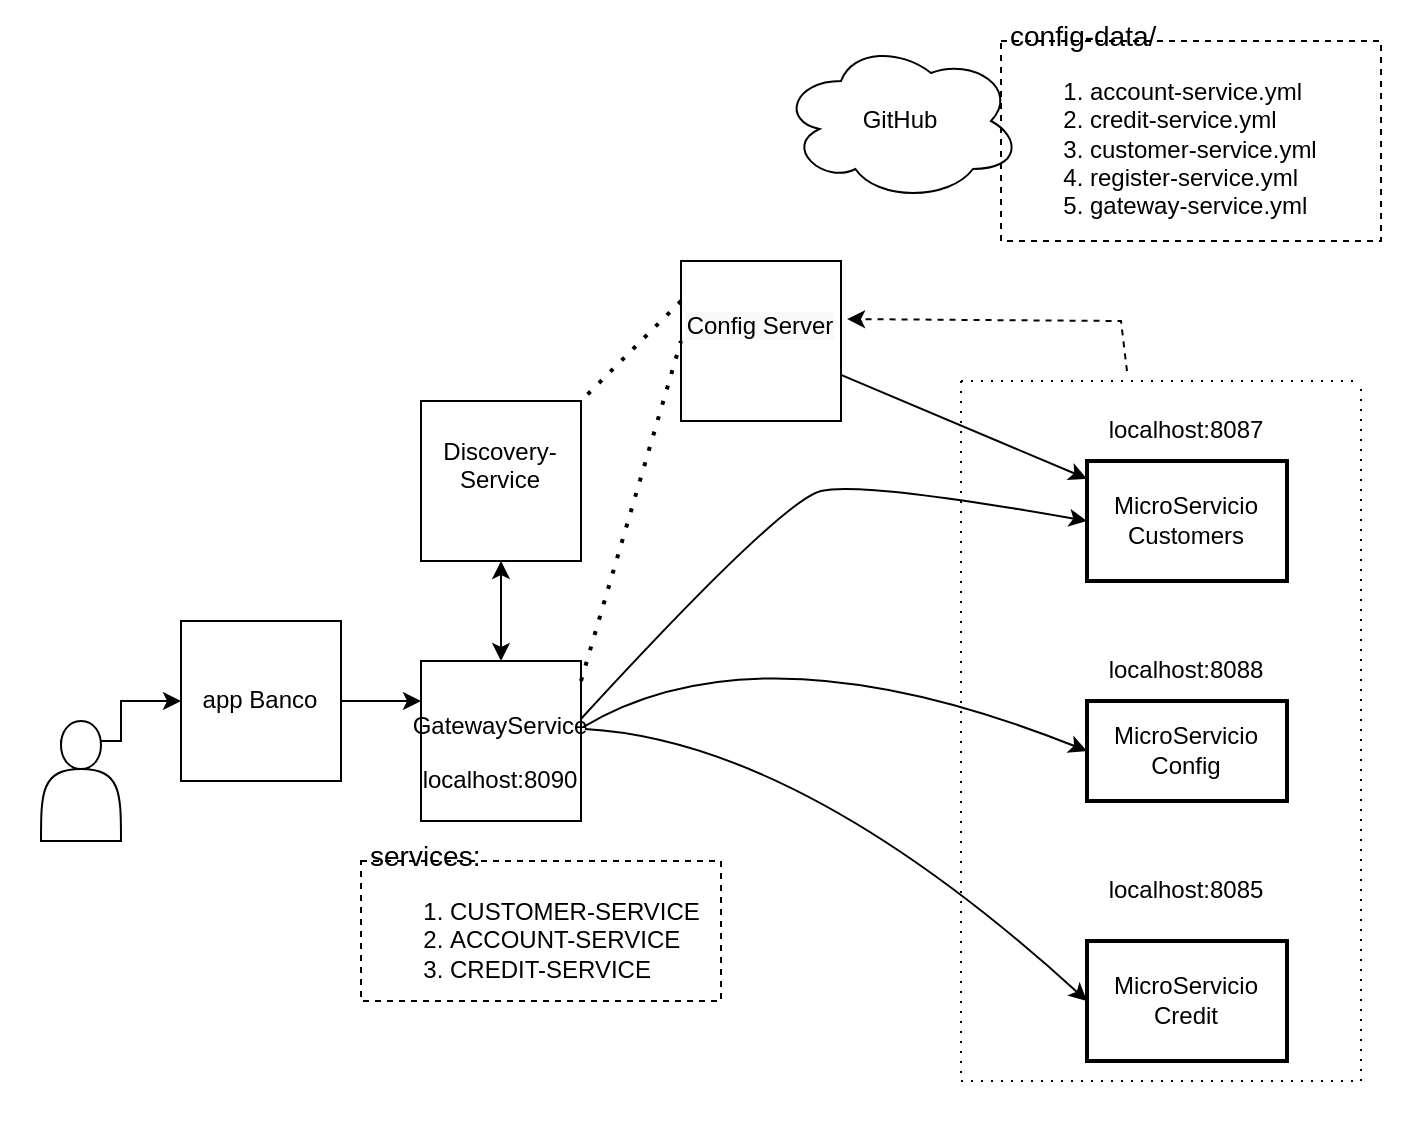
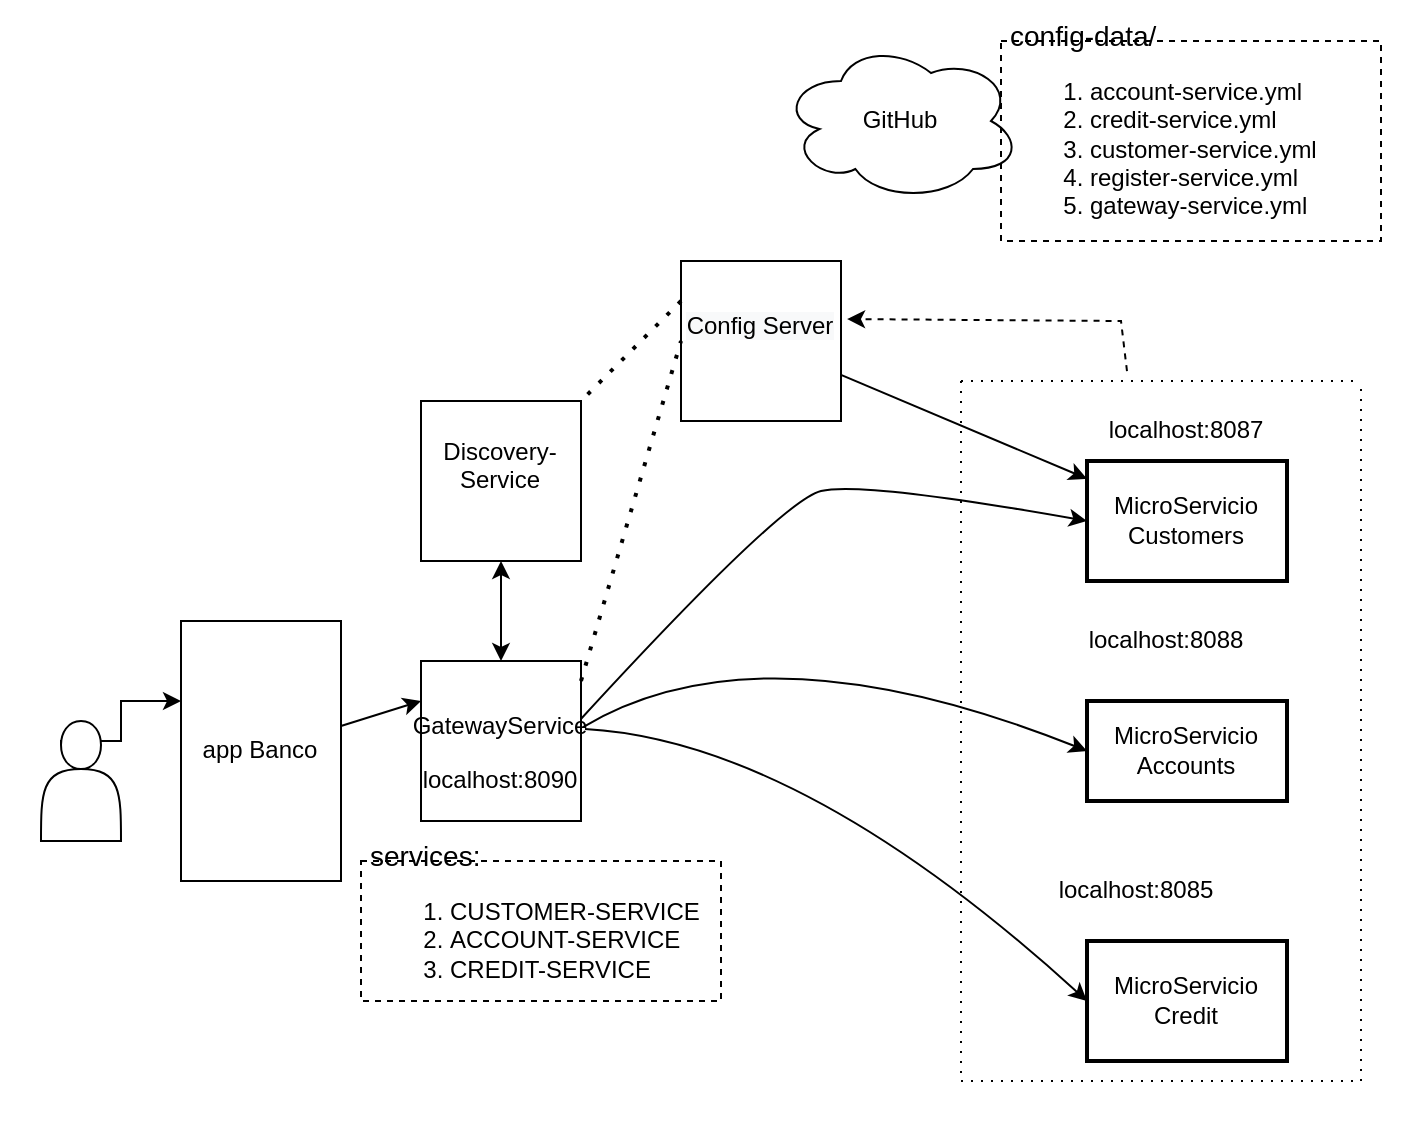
node "localhost:8088": moved (1187, 671) -> (1167, 641)
node "app Banco": size 160x160 -> 160x260
node "MicroServicio Config": label "MicroServicio Config" -> "MicroServicio Accounts"
node "localhost:8085": moved (1187, 891) -> (1137, 891)
